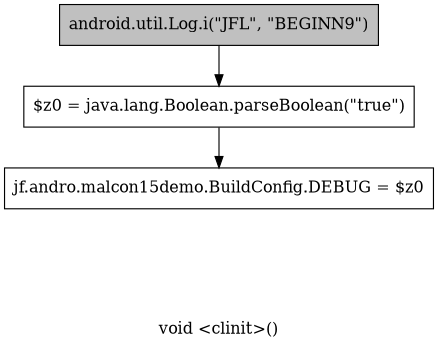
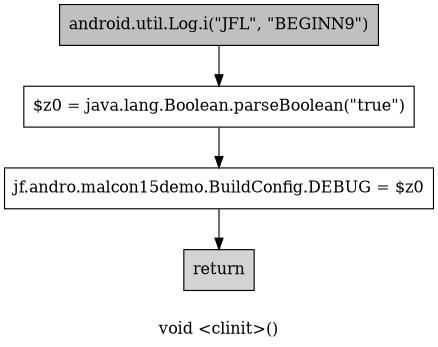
node "return": added
